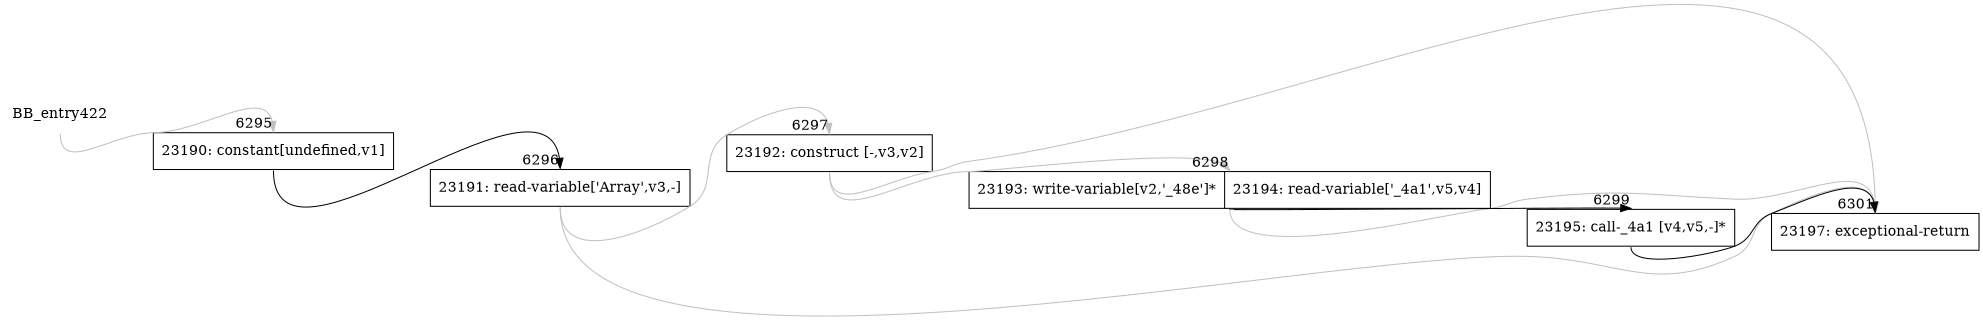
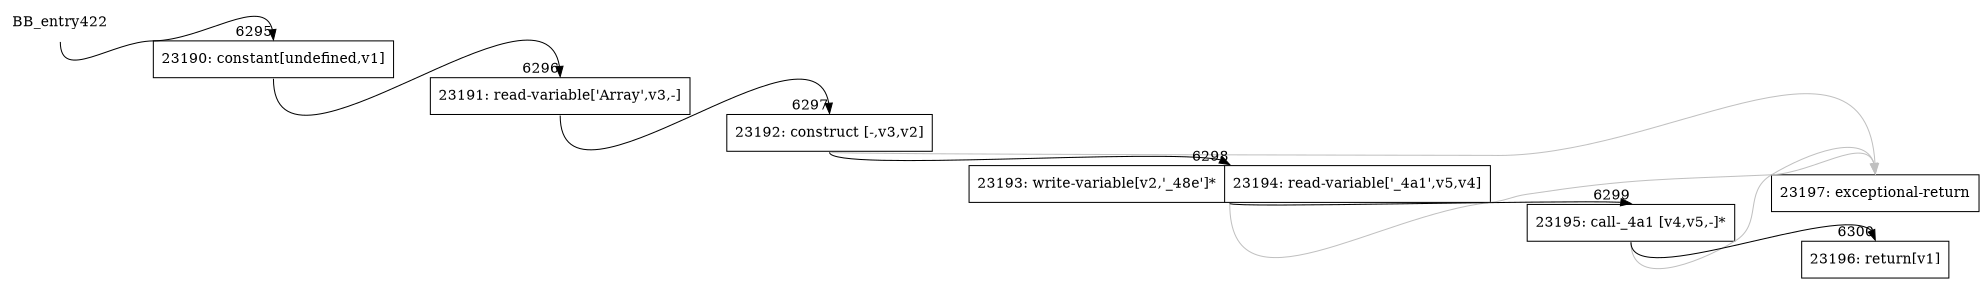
edge "BB_entry422" -> "23190: constant[undefined,v1]": color gray -> black
edge "23192: construct [-,v3,v2]" -> "23193: write-variable[v2,'_48e']*": color gray -> black
edge "23191: read-variable['Array',v3,-]" -> "23192: construct [-,v3,v2]": color gray -> black
edge "23195: call-_4a1 [v4,v5,-]*" -> "23197: exceptional-return": color black -> gray
node "23196: return[v1]": added
edge "23191: read-variable['Array',v3,-]" -> "23197: exceptional-return": removed
